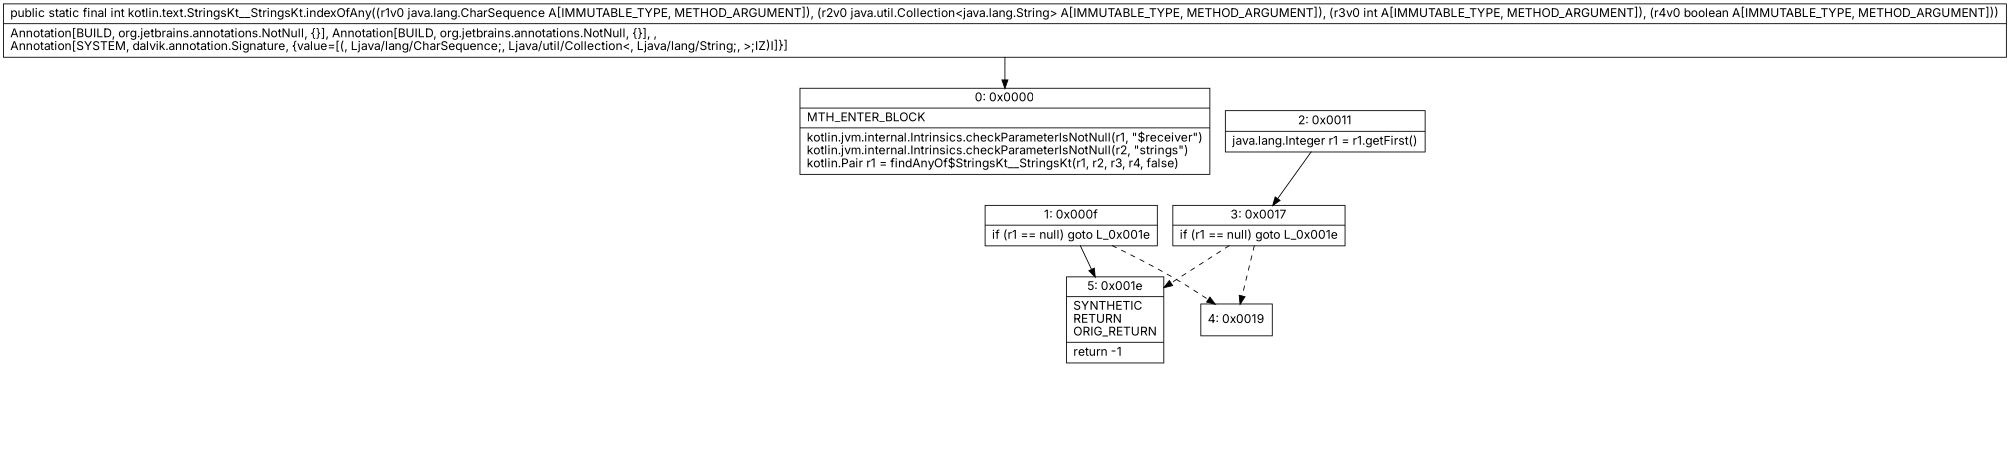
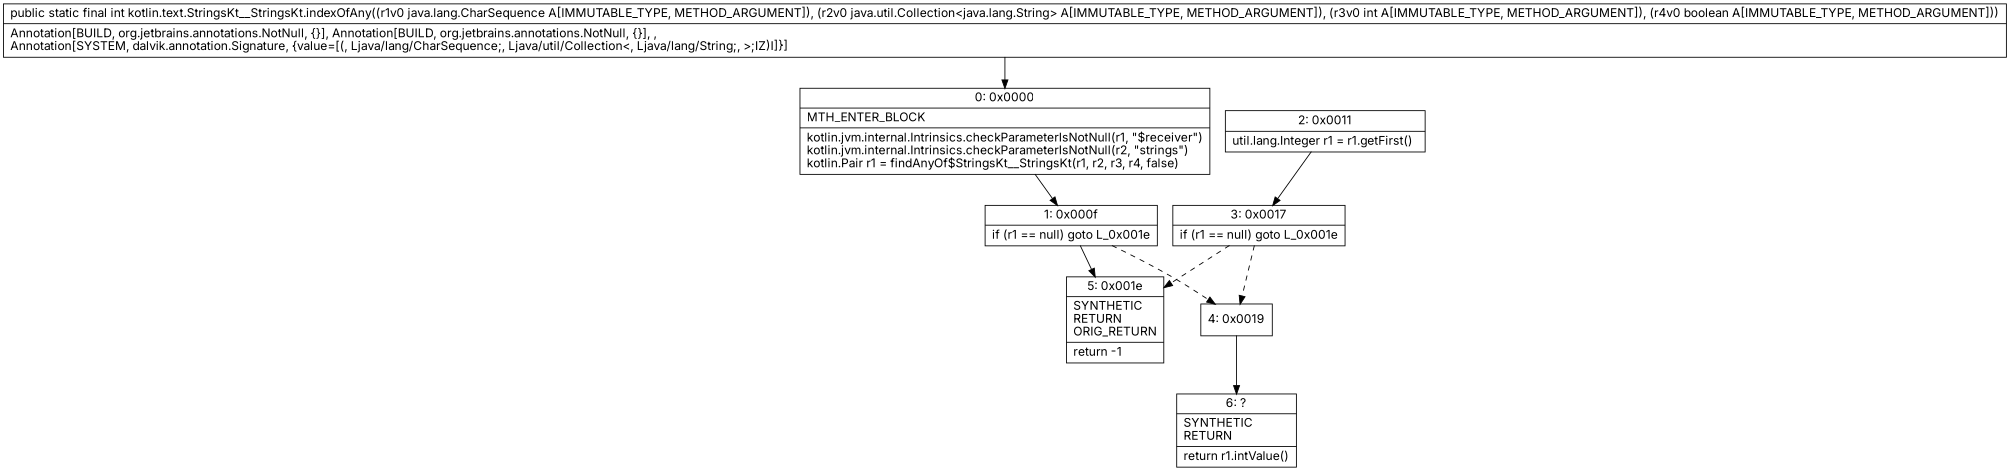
node "2: 0x0011": text "java.lang.Integer r1 = r1.getFirst()" -> "util.lang.Integer r1 = r1.getFirst()"
edge "0: 0x0000" -> "1: 0x000f": added
node "6: ?": added
